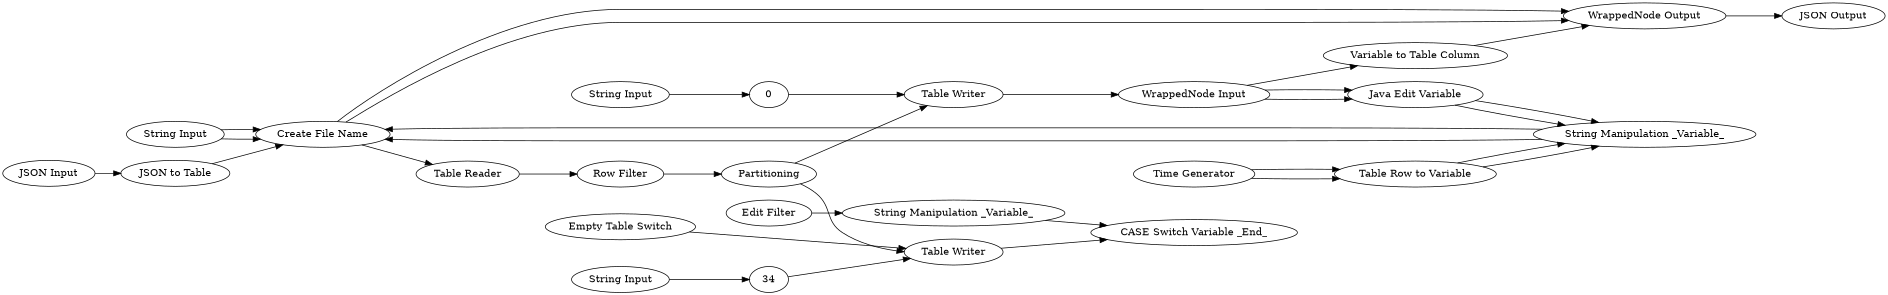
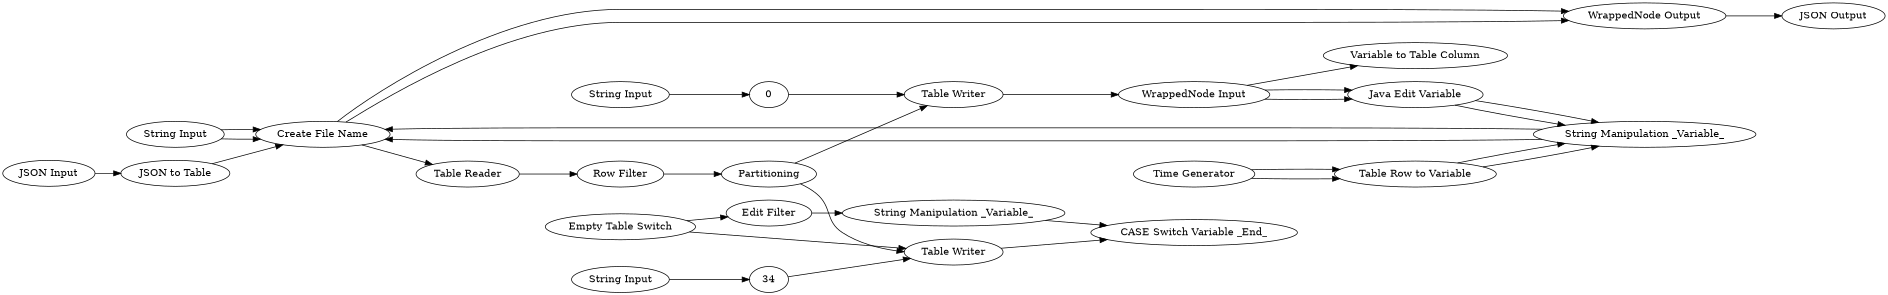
edge "Variable to Table Column" -> "WrappedNode Output": removed
edge "Empty Table Switch" -> "Edit Filter": added
